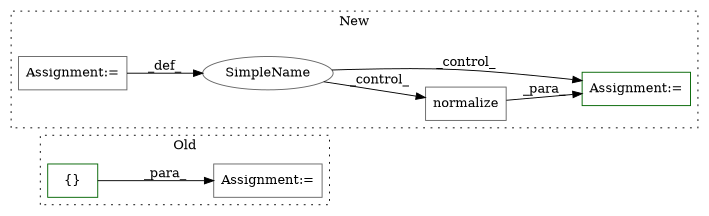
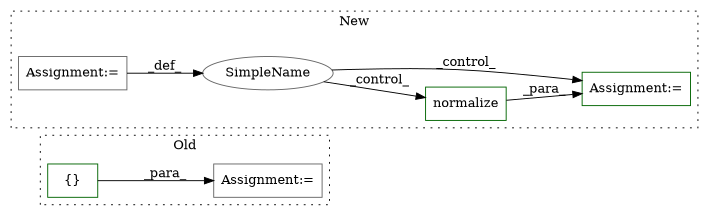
node "normalize": color gray40 -> darkgreen
